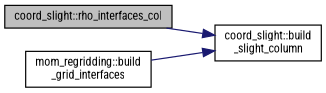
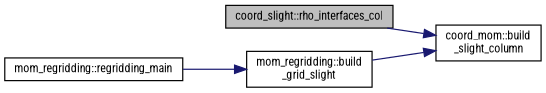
node "coord_slight::build _slight_column": label "coord_slight::build _slight_column" -> "coord_mom::build _slight_column"
node "mom_regridding::build _grid_interfaces": label "mom_regridding::build _grid_interfaces" -> "mom_regridding::build _grid_slight"
node "mom_regridding::regridding_main": added
